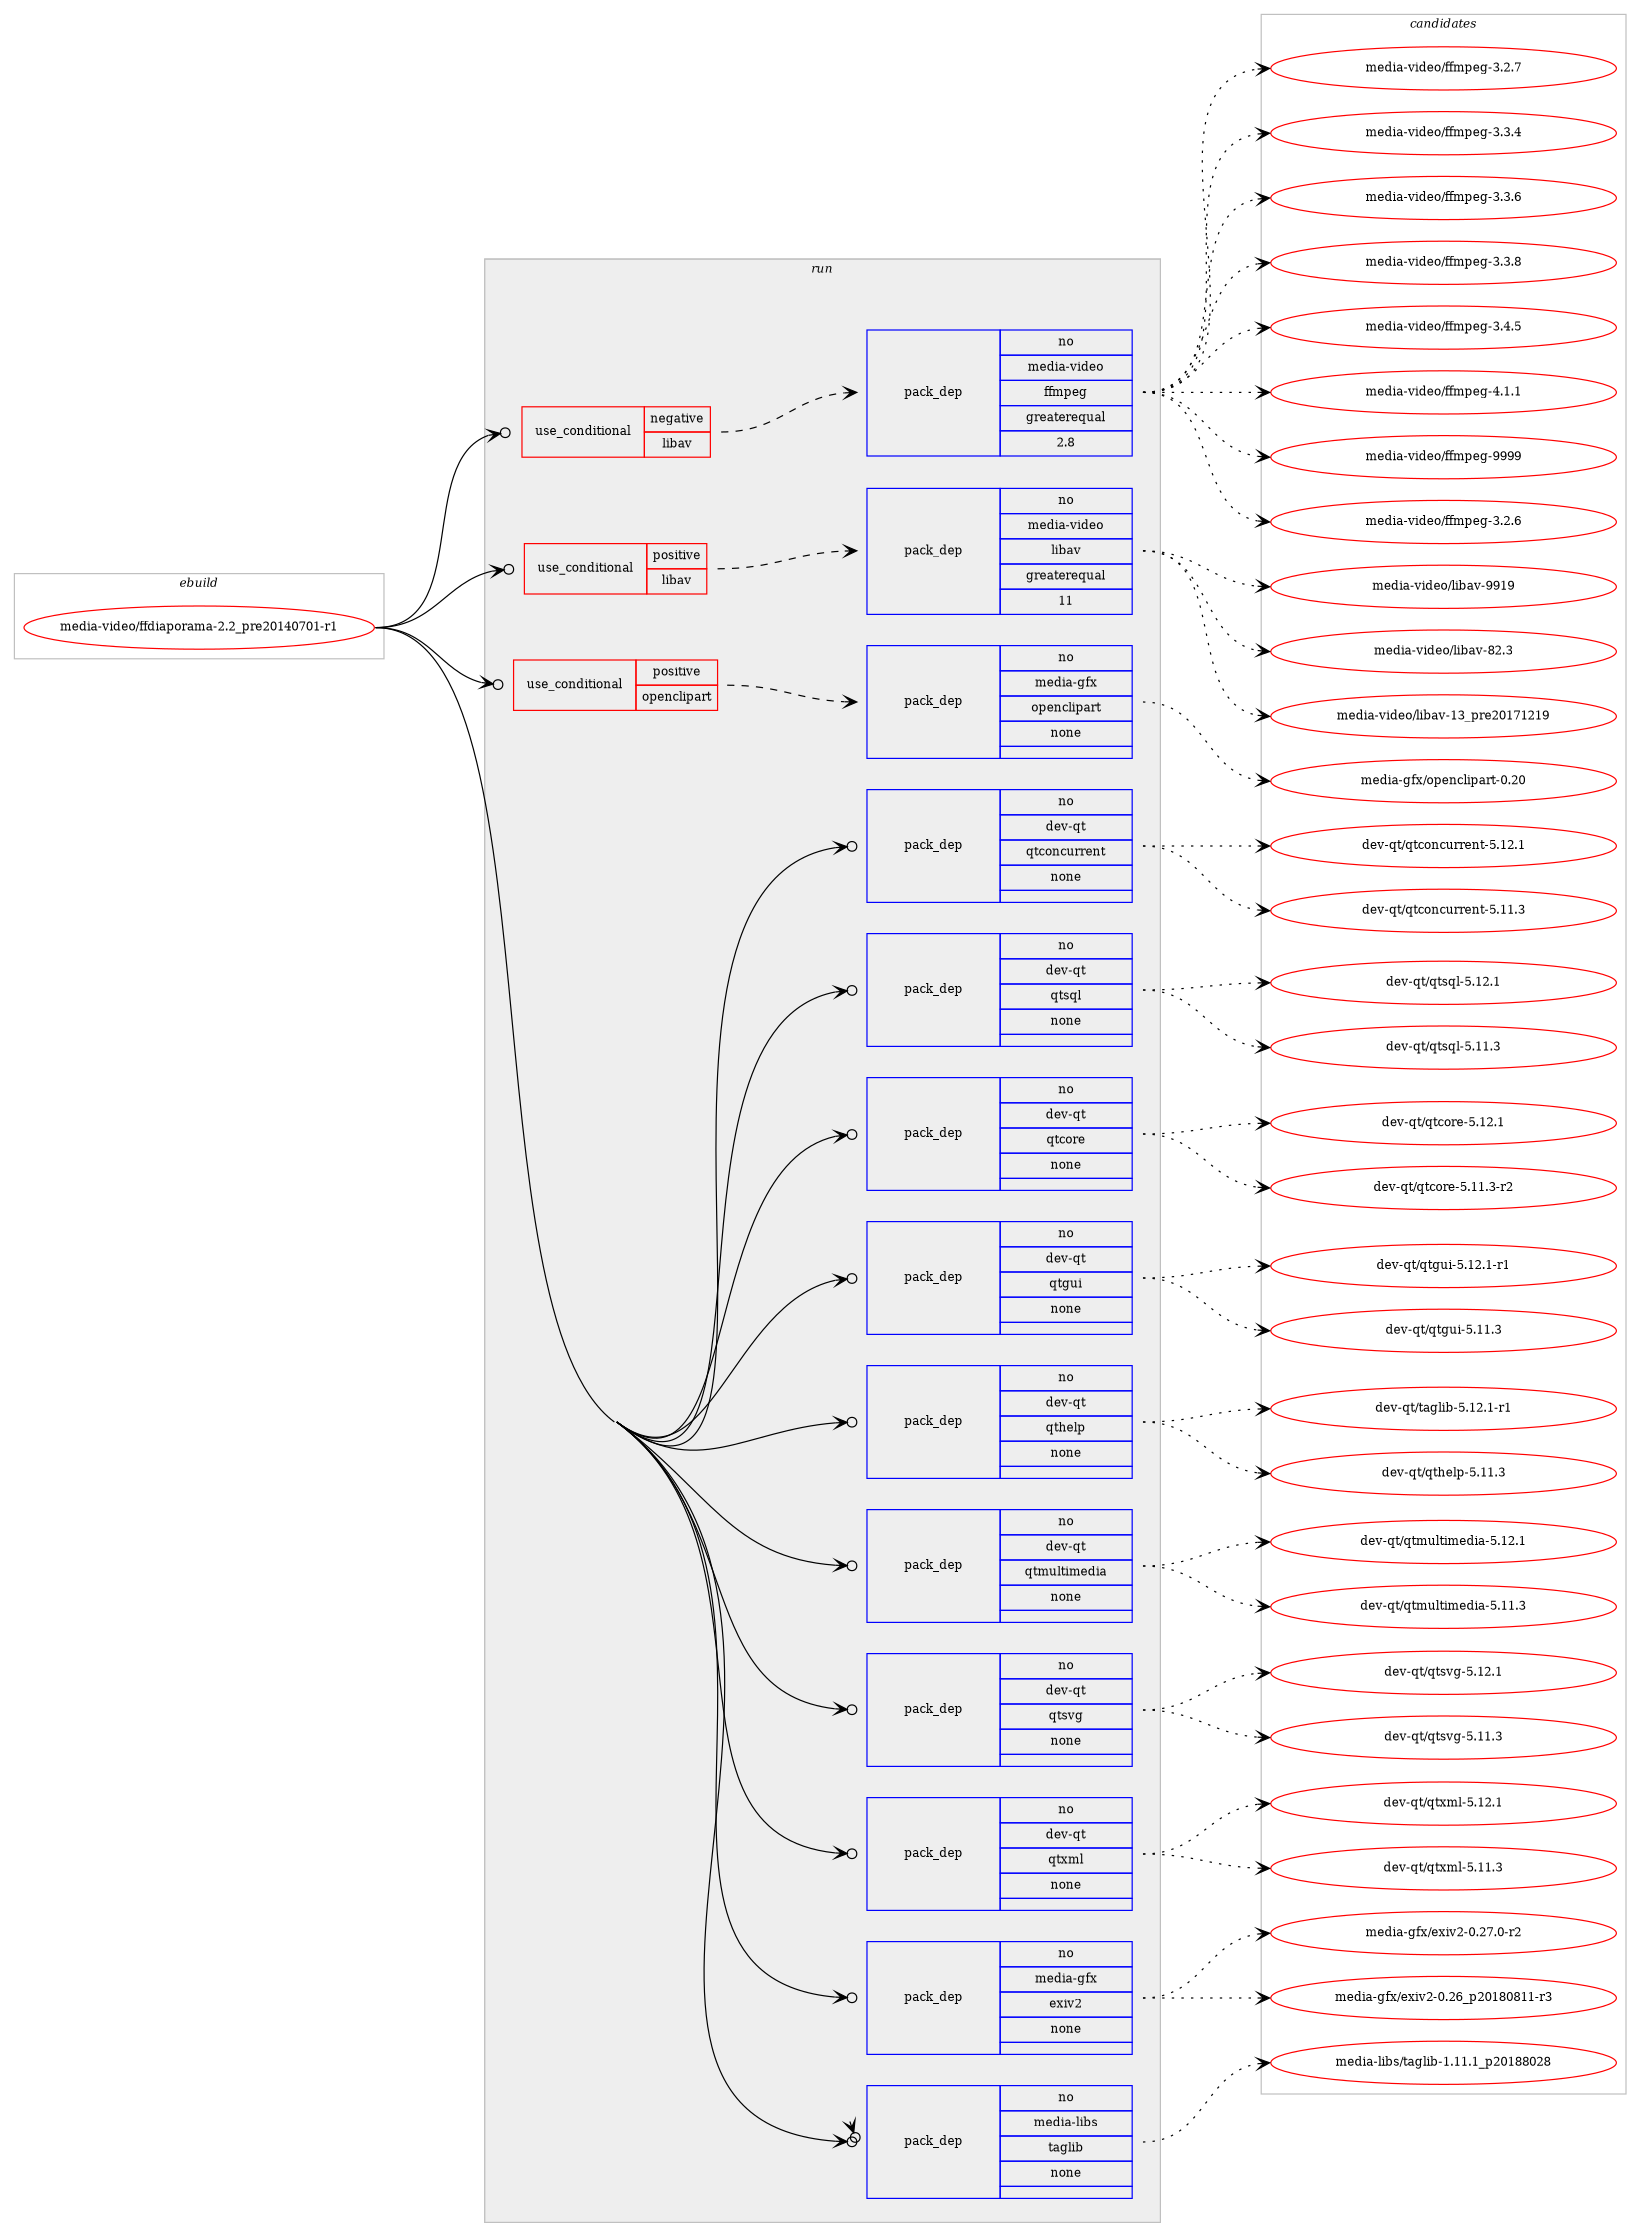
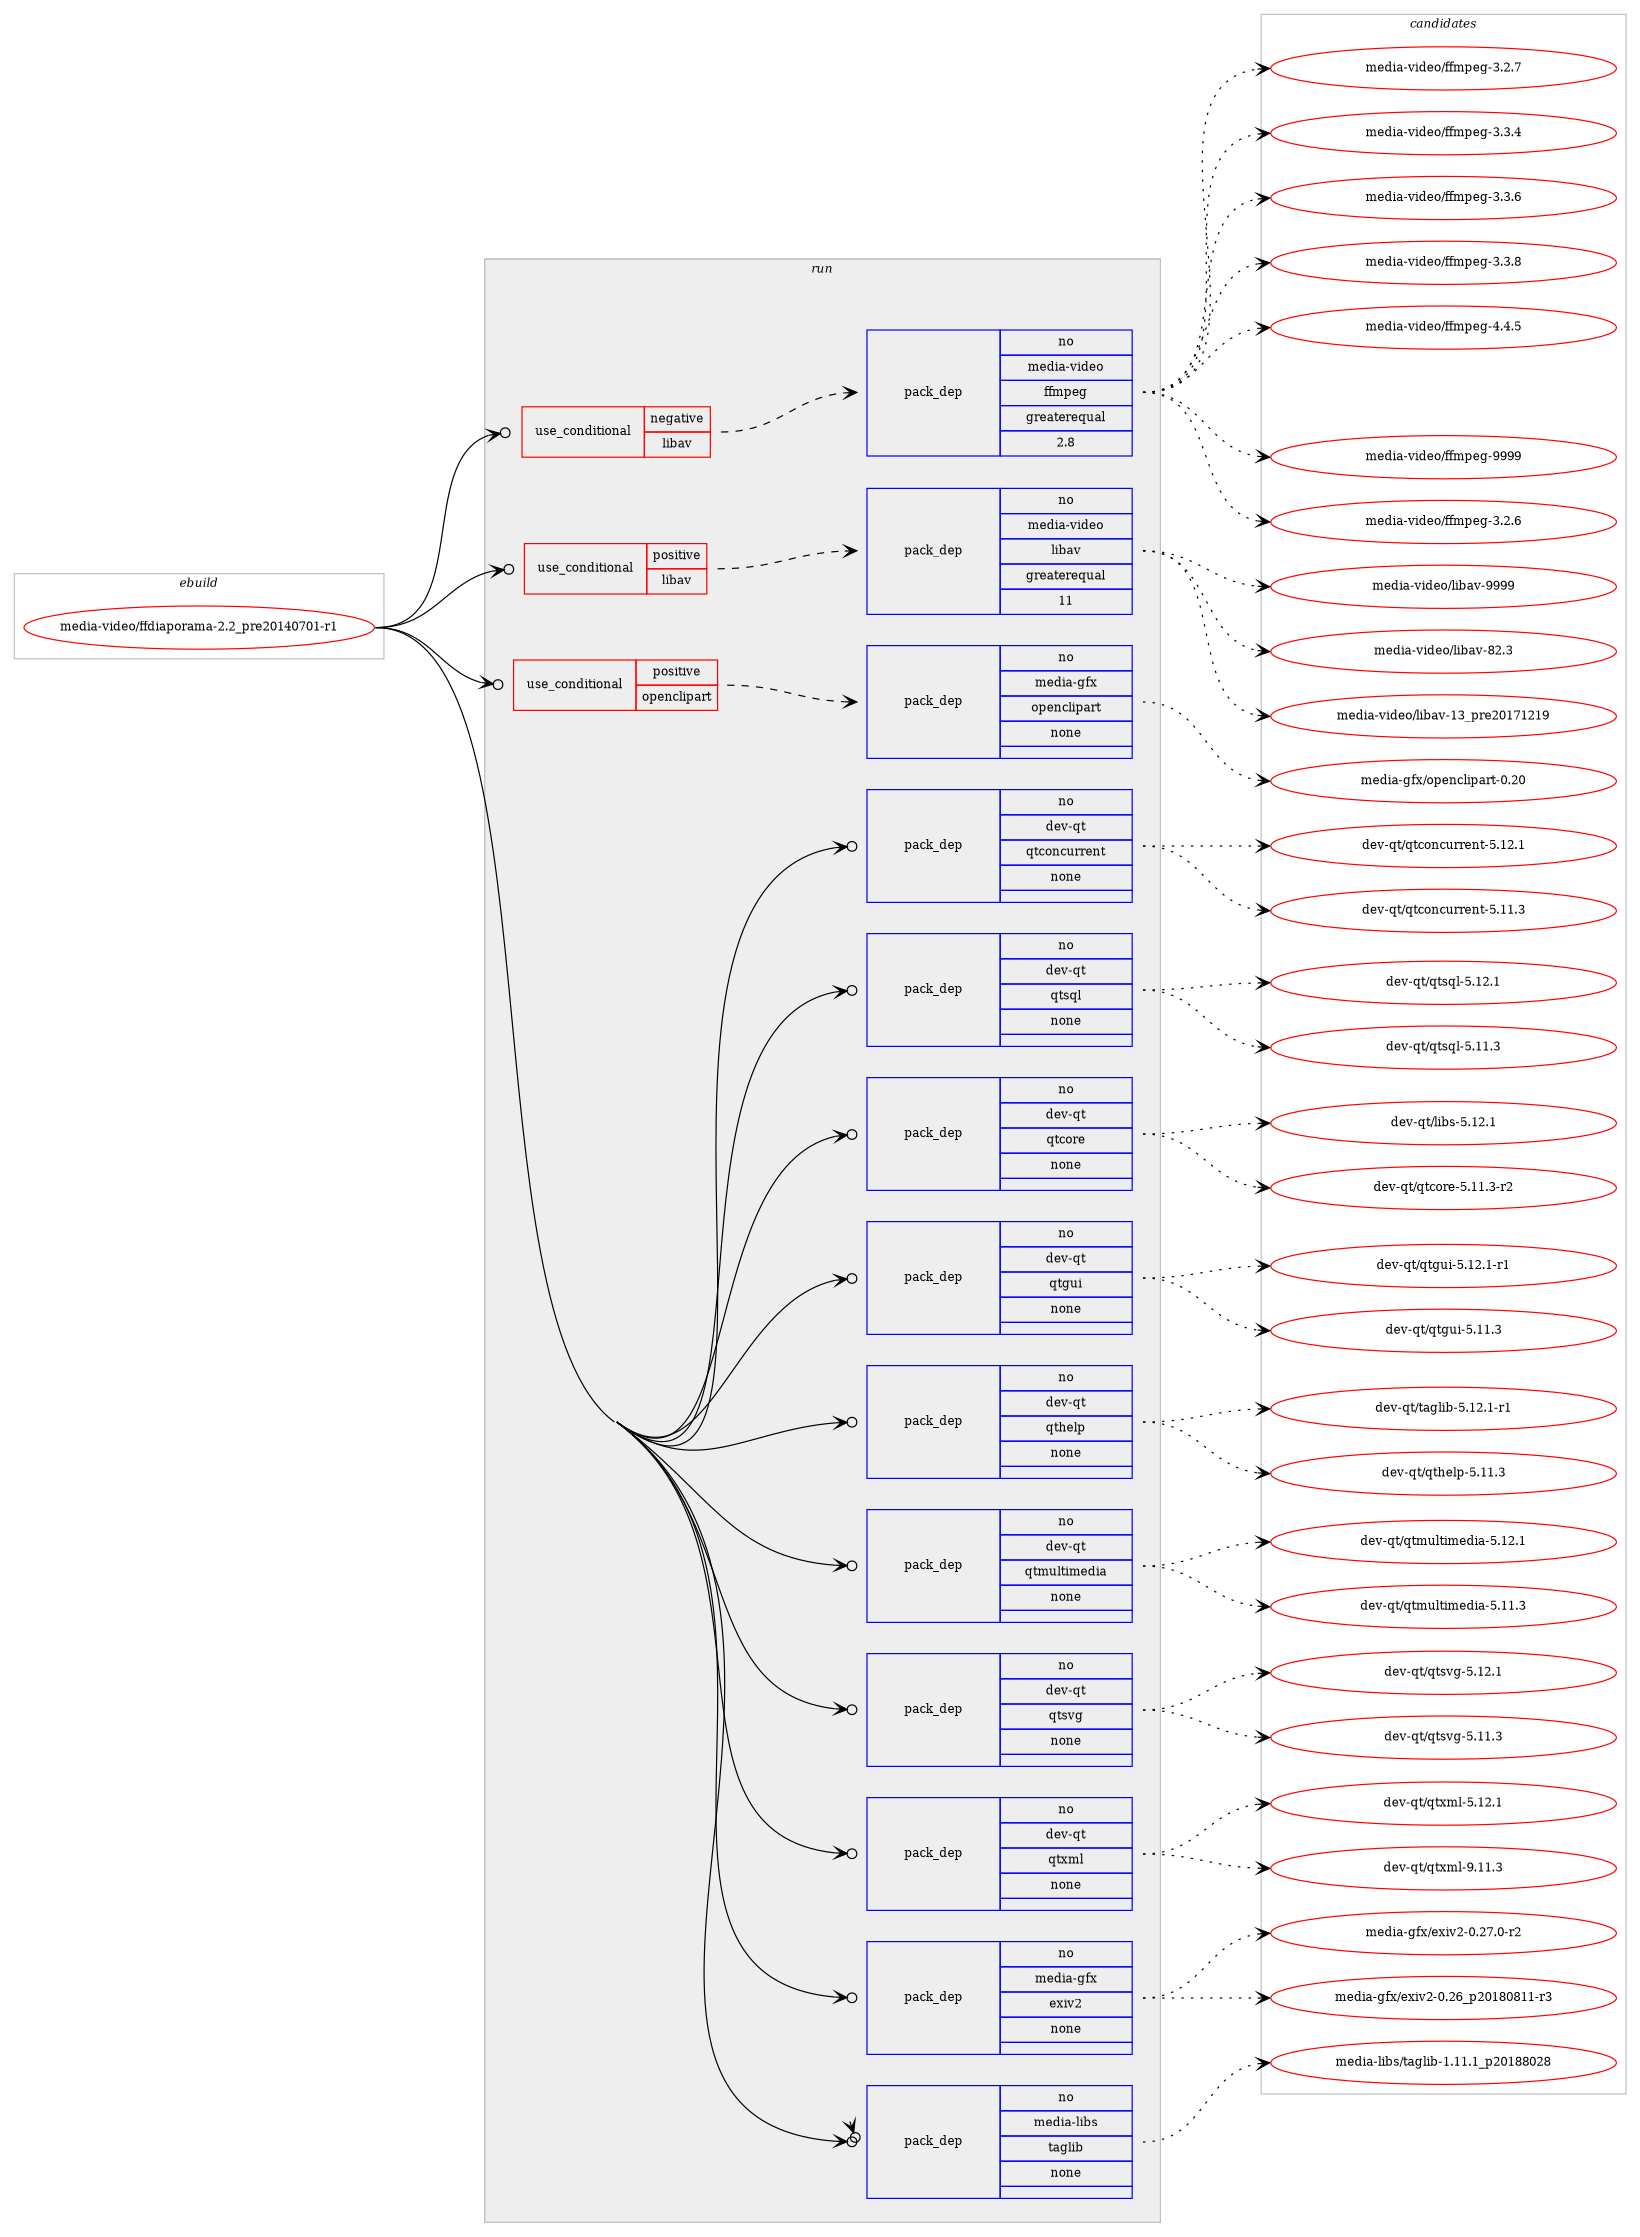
node "media-video/ffmpeg-3.4.5": label "media-video/ffmpeg-3.4.5" -> "media-video/ffmpeg-4.4.5"
node "media-video/ffmpeg-4.1.1": removed
node "media-video/libav-9919": label "media-video/libav-9919" -> "media-video/libav-9999"
node "dev-qt/qtcore-5.12.1": label "dev-qt/qtcore-5.12.1" -> "dev-qt/libs-5.12.1"
node "dev-qt/qtxml-5.11.3": label "dev-qt/qtxml-5.11.3" -> "dev-qt/qtxml-9.11.3"
